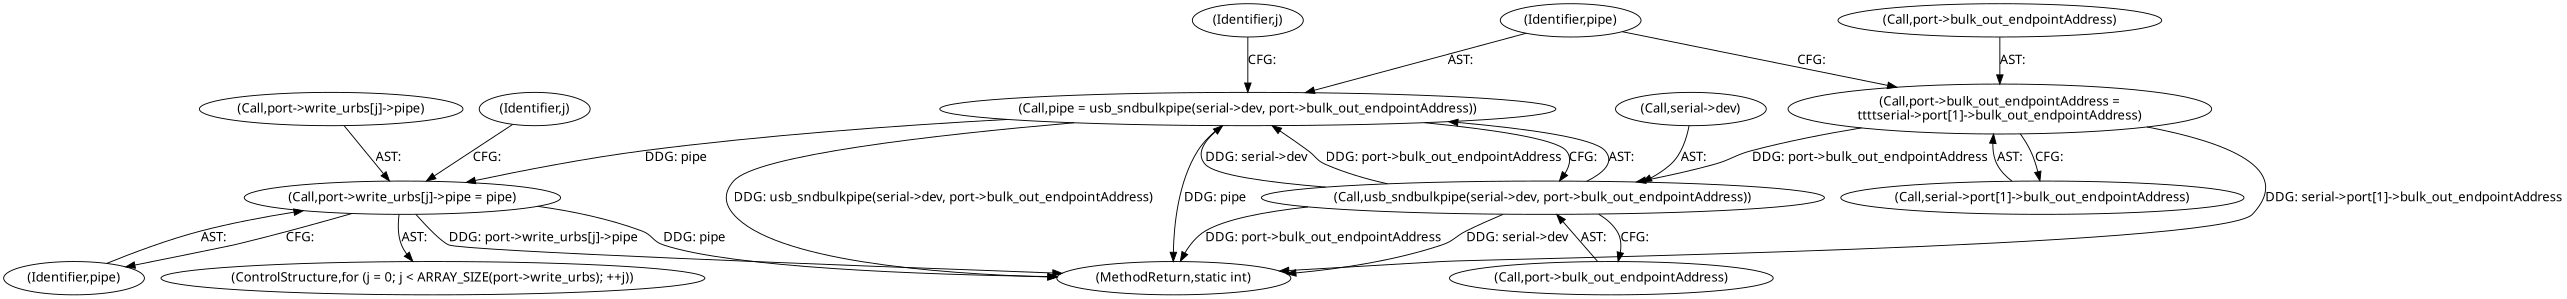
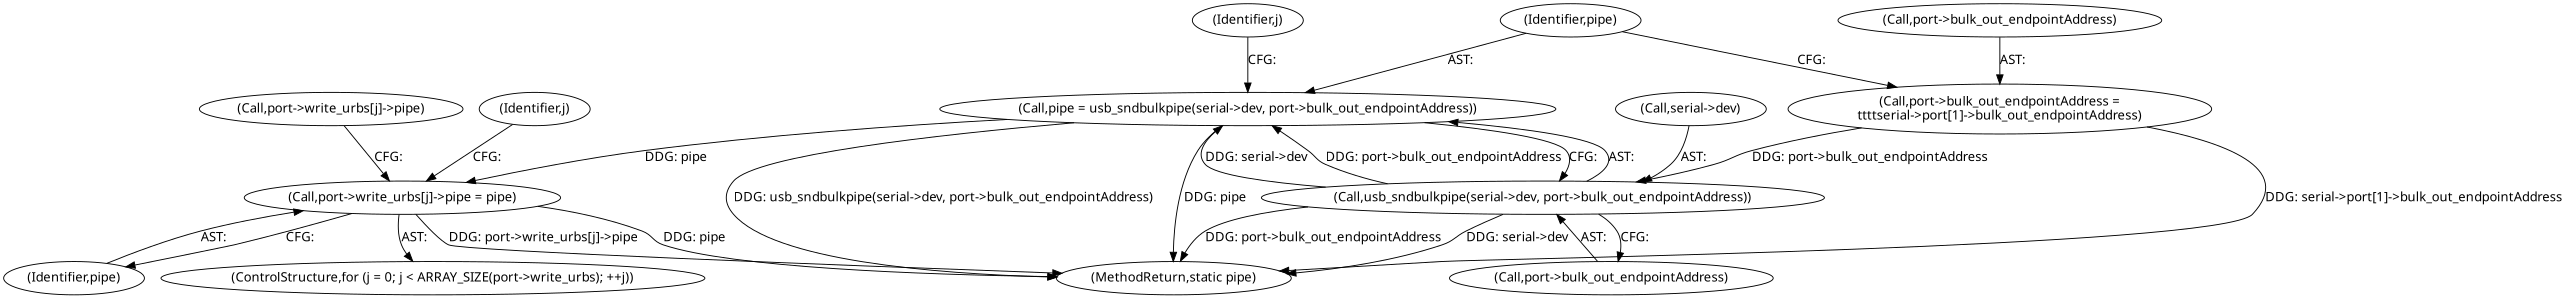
edge "(Call,port->write_urbs[j]->pipe)" -> "(Call,port->write_urbs[j]->pipe = pipe)": label "AST: " -> "CFG: "
node "(Call,serial->port[1]->bulk_out_endpointAddress)": removed
node "(MethodReturn,static int)": label "(MethodReturn,static int)" -> "(MethodReturn,static pipe)"
